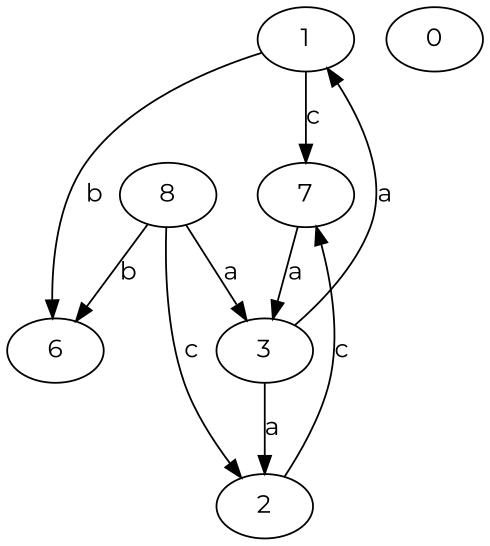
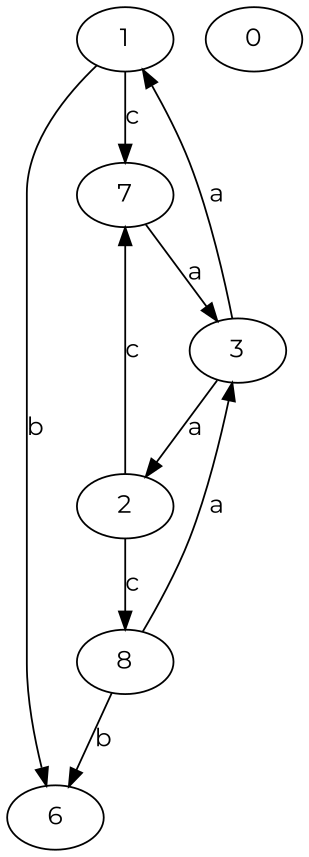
edge "8" -> "2": reversed
